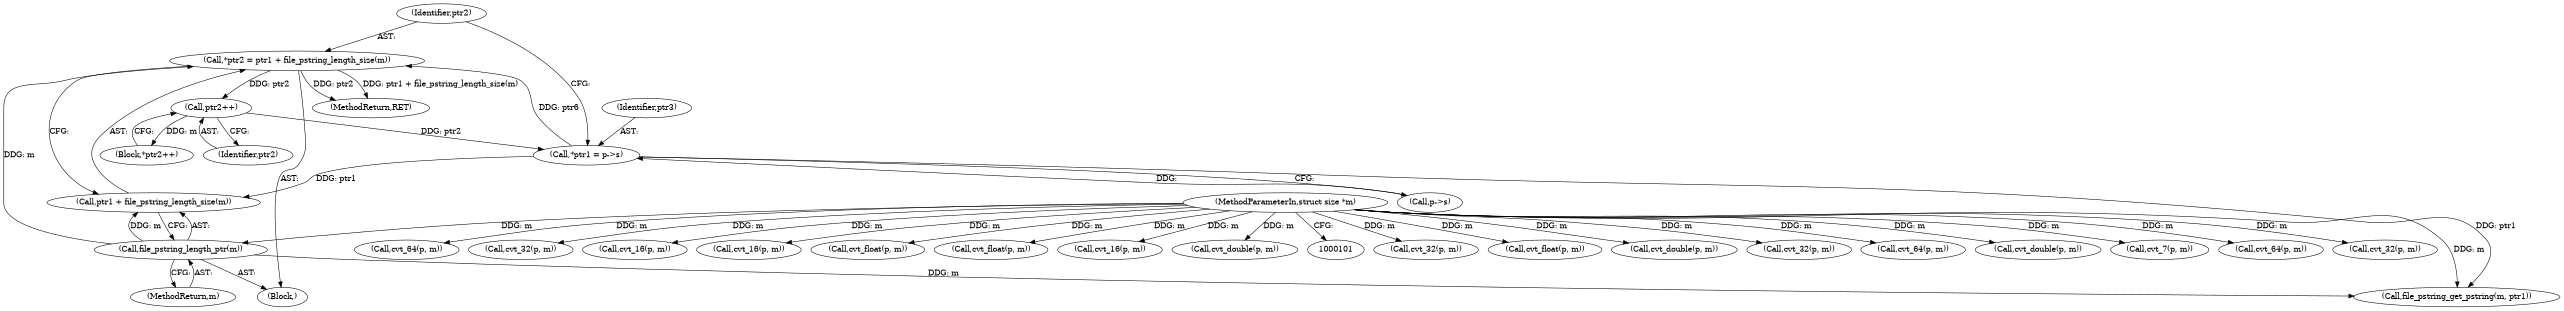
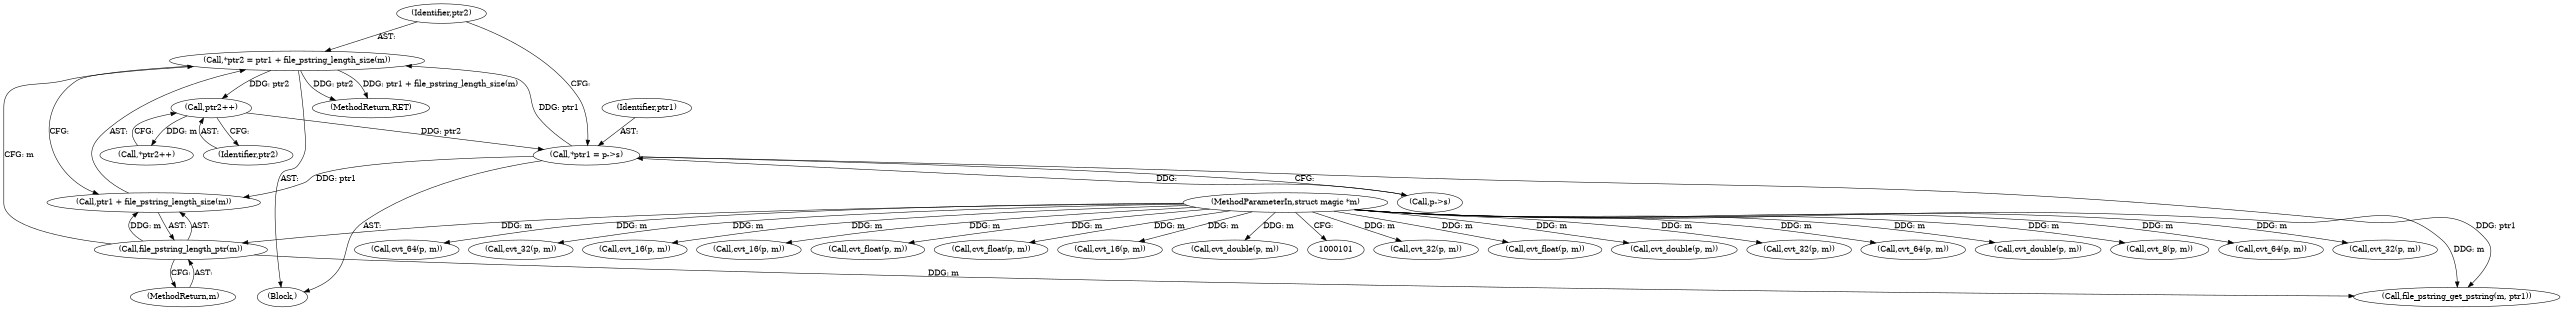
edge "(Call,*ptr1 = p->s)" -> "(Call,*ptr2 = ptr1 + file_pstring_length_size(m))": label "DDG: ptr6" -> "DDG: ptr1"
node "(Identifier,ptr3)": label "(Identifier,ptr3)" -> "(Identifier,ptr1)"
edge "(Call,file_pstring_length_ptr(m))" -> "(Call,*ptr2 = ptr1 + file_pstring_length_size(m))": label "DDG: m" -> "CFG: m"
node "(Block,*ptr2++)": label "(Block,*ptr2++)" -> "(Call,*ptr2++)"
node "(MethodParameterIn,struct size *m)": label "(MethodParameterIn,struct size *m)" -> "(MethodParameterIn,struct magic *m)"
edge "(Call,ptr1 + file_pstring_length_size(m))" -> "(Call,file_pstring_length_ptr(m))": label "CFG: " -> "AST: "
node "(Call,cvt_7(p, m))": label "(Call,cvt_7(p, m))" -> "(Call,cvt_8(p, m))"
edge "(Call,file_pstring_length_ptr(m))" -> "(Block,)": now "(Call,*ptr1 = p->s)" -> "(Block,)"
